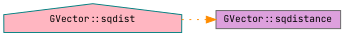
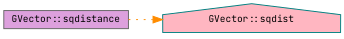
edge "GVector::sqdist" -> "GVector::sqdistance": reversed
